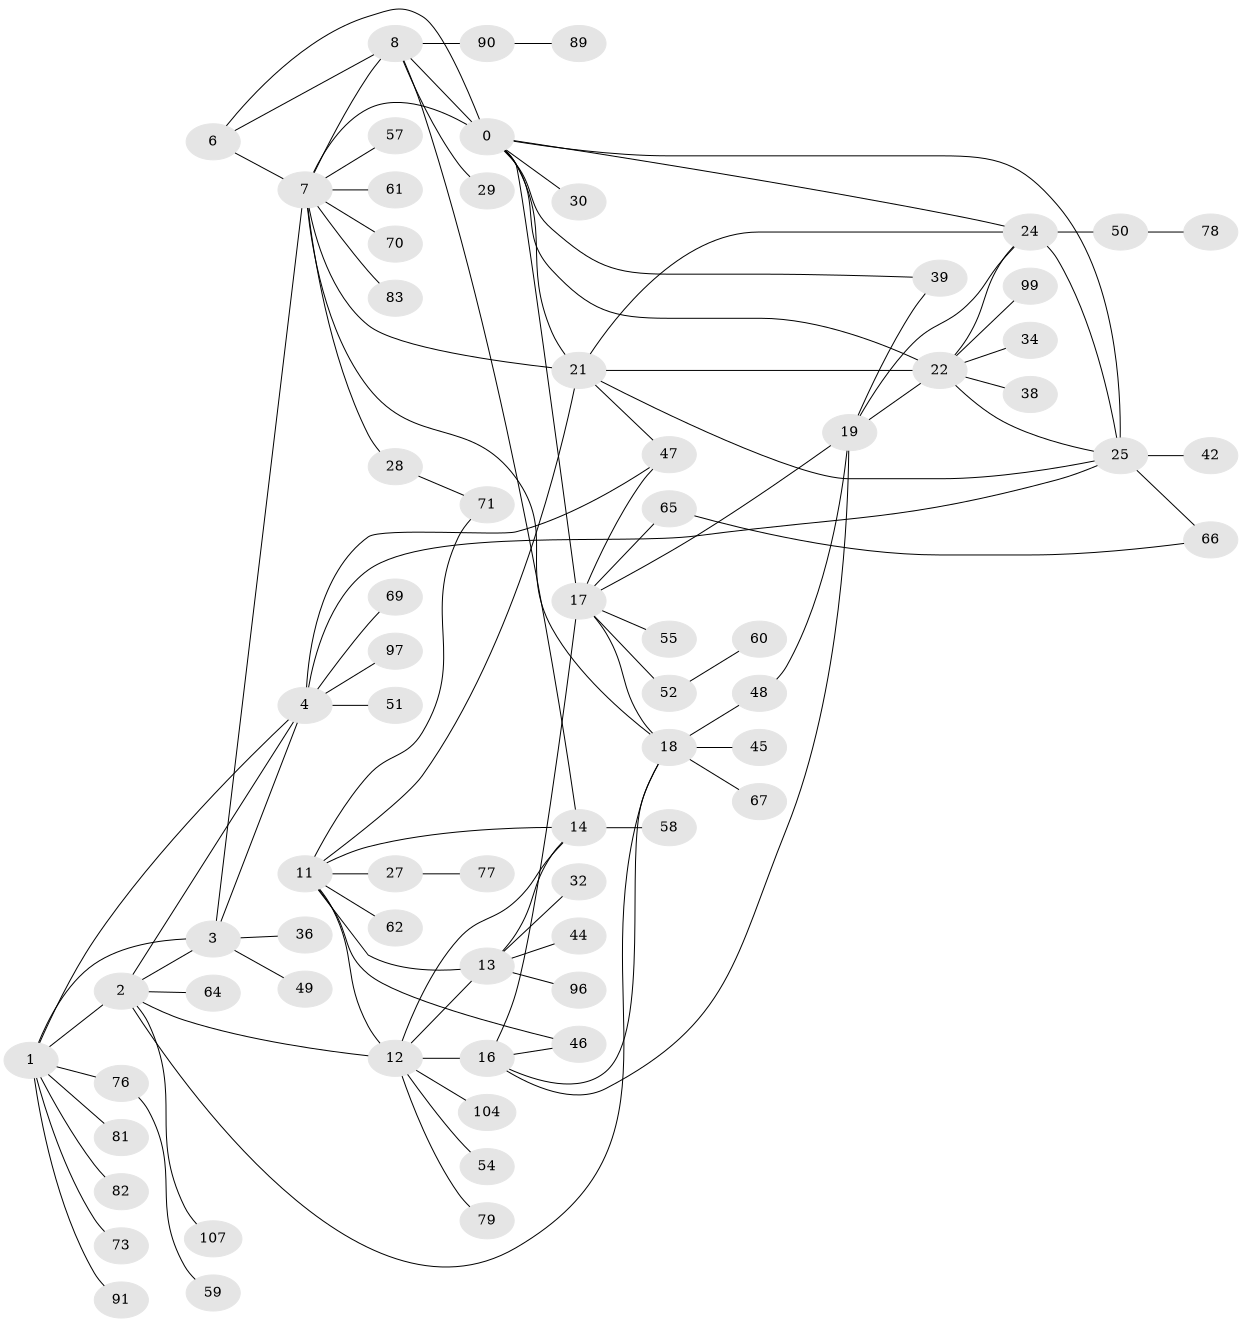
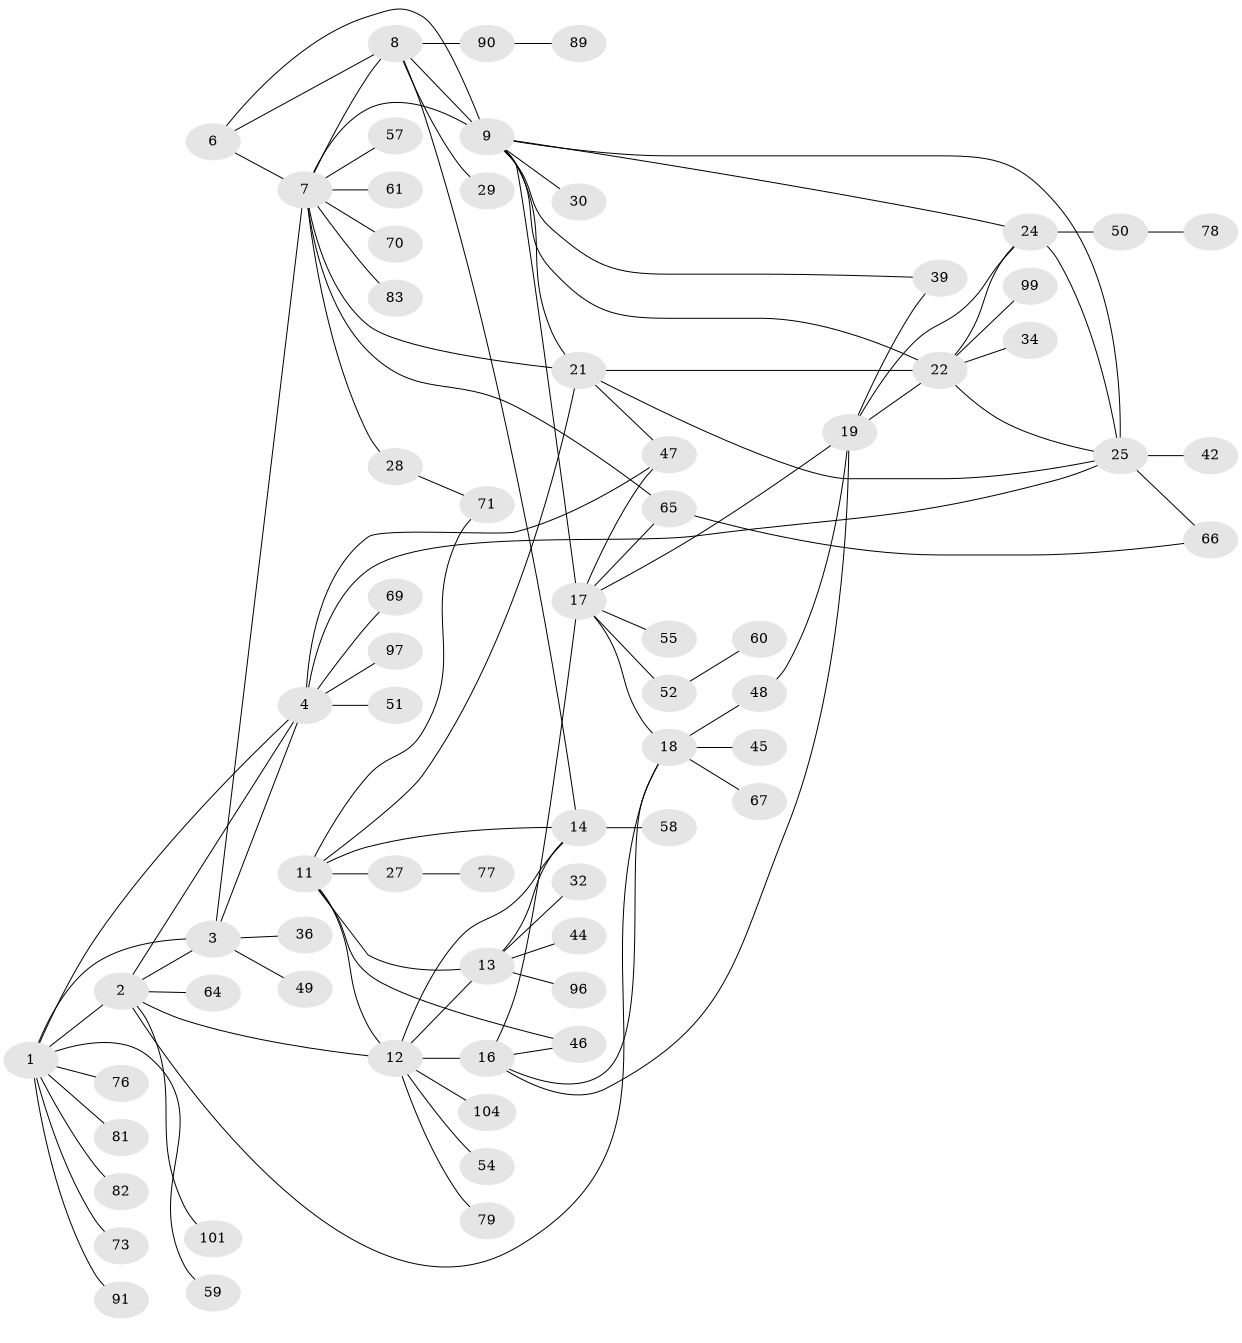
node "0": label "0" -> "9"
edge "24" -- "21": removed
node "38": removed
edge "7" -- "18": now "7" -- "65"
node "62": removed
edge "76" -- "59": now "1" -- "59"
node "107": label "107" -> "101"
